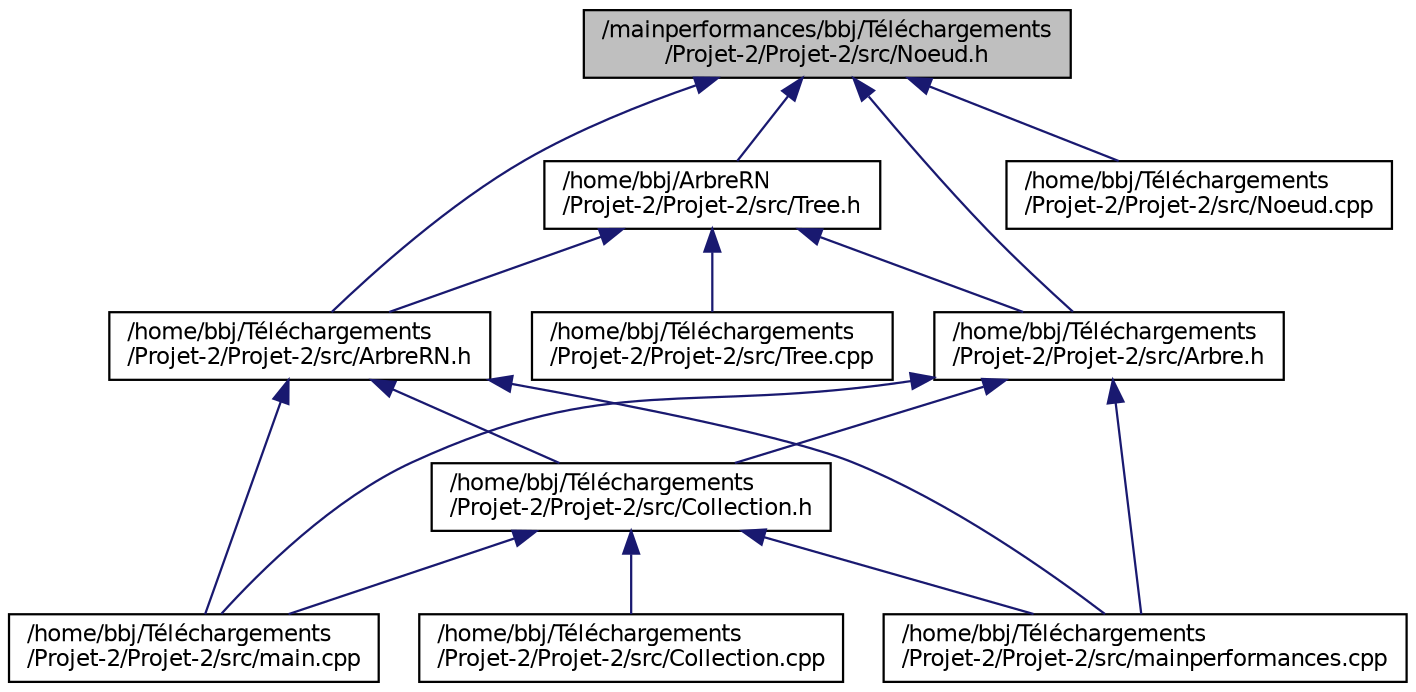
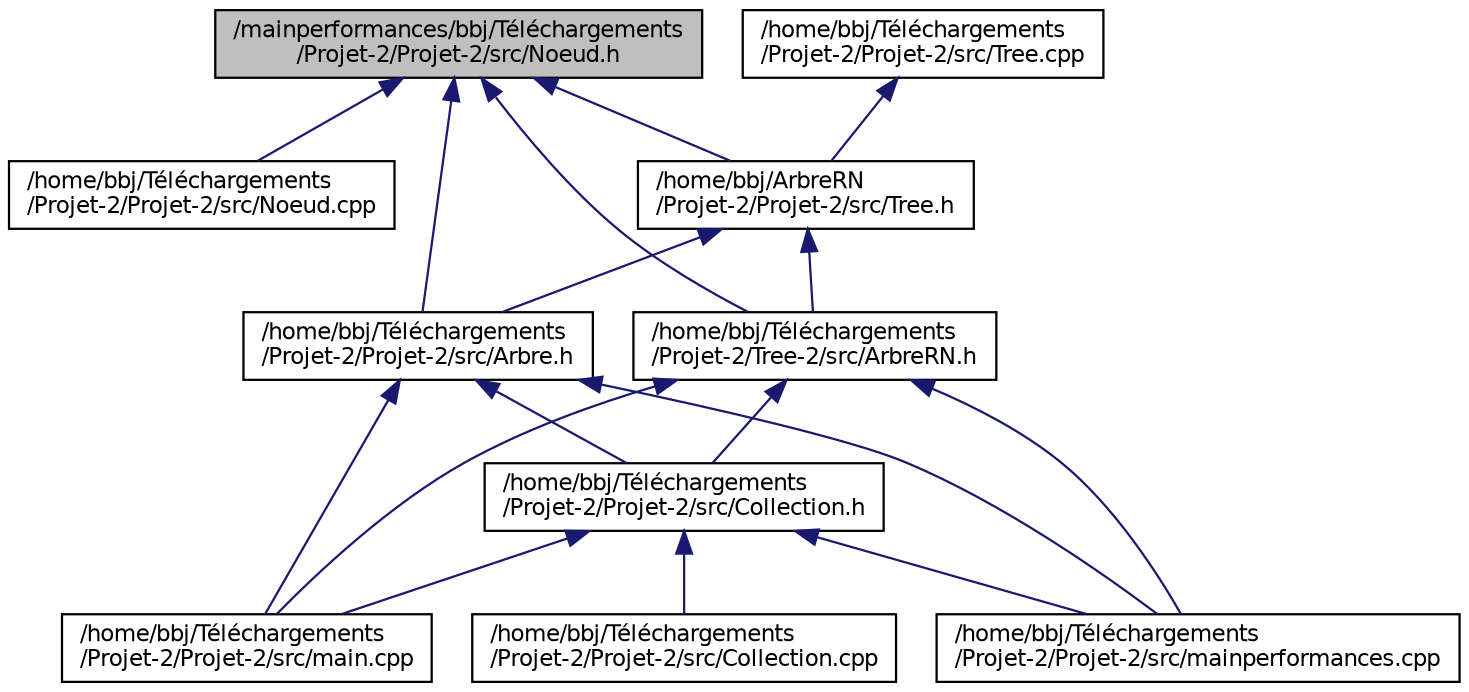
edge "/home/bbj/Téléchargements /Projet-2/Projet-2/src/Tree.cpp" -> "/home/bbj/ArbreRN /Projet-2/Projet-2/src/Tree.h": reversed
node "/home/bbj/Téléchargements /Projet-2/Projet-2/src/ArbreRN.h": label "/home/bbj/Téléchargements /Projet-2/Projet-2/src/ArbreRN.h" -> "/home/bbj/Téléchargements /Projet-2/Tree-2/src/ArbreRN.h"
